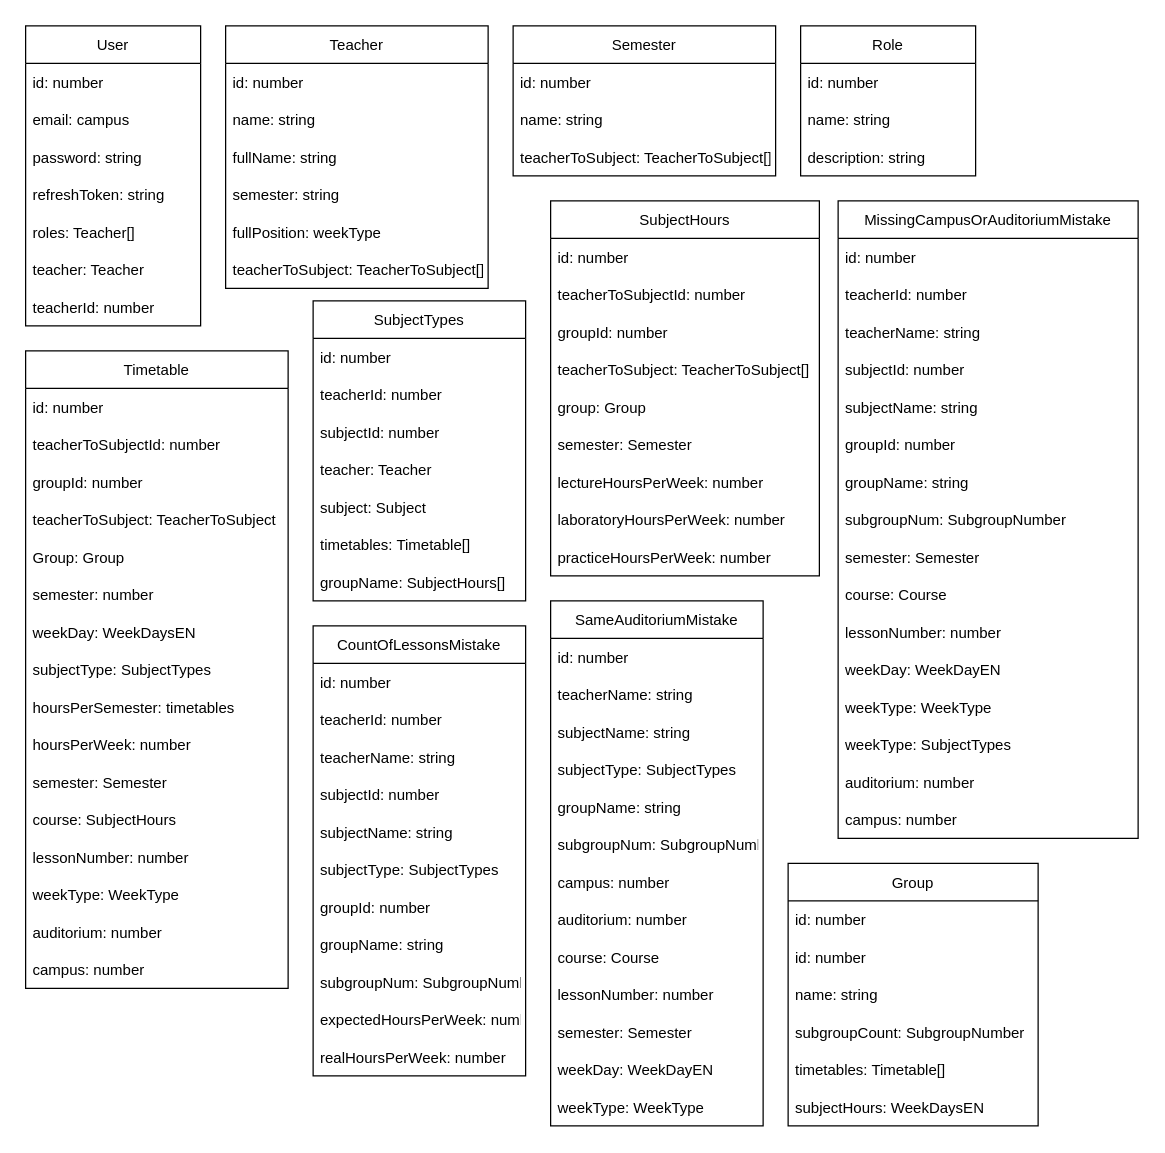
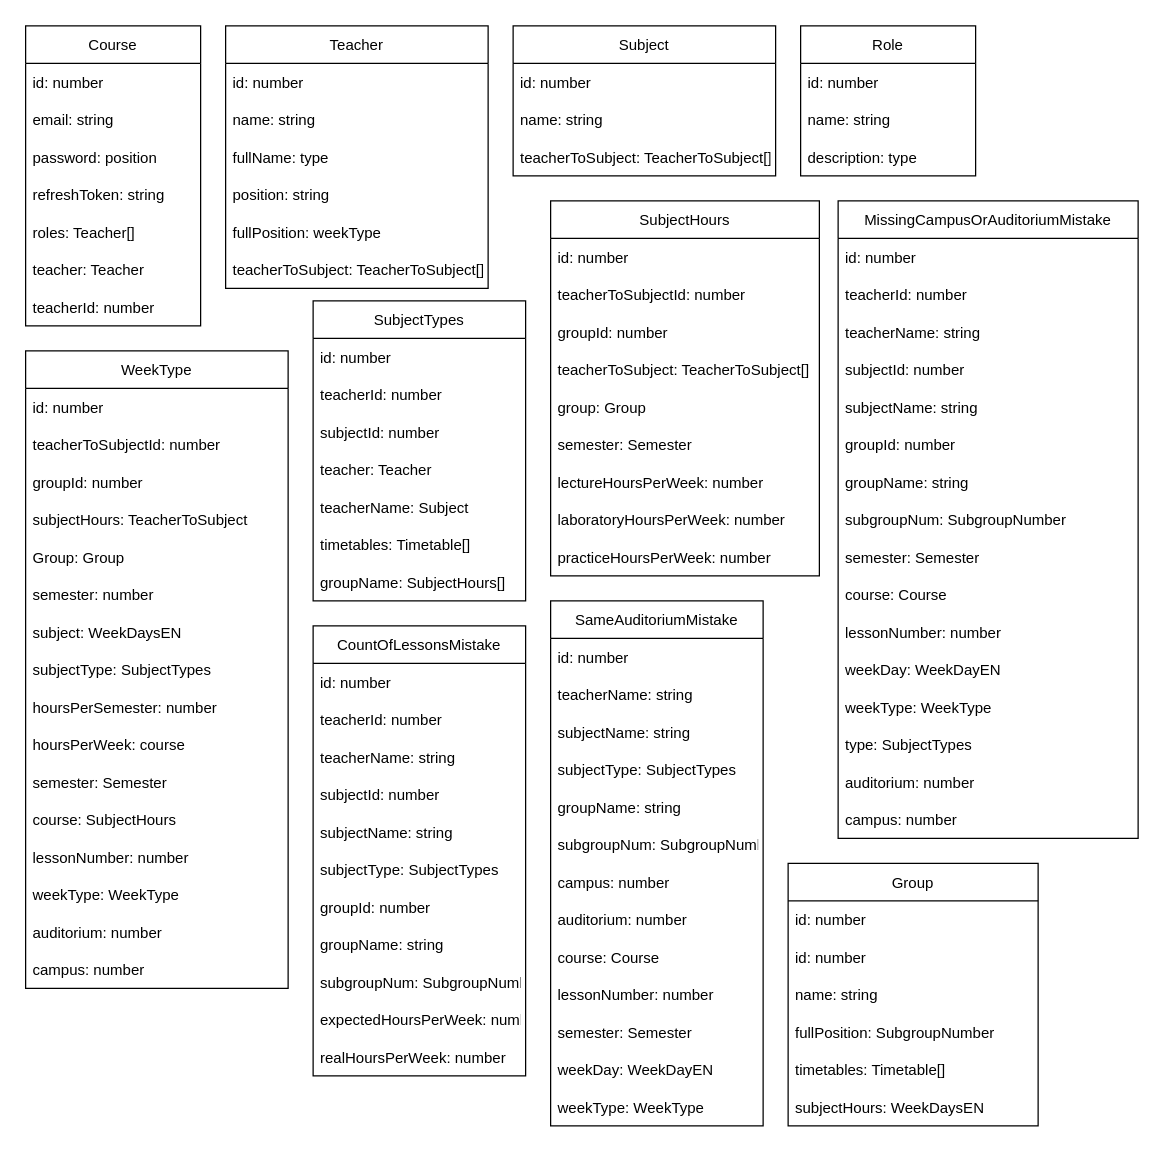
node "User": label "User" -> "Course"
node "Semester": label "Semester" -> "Subject"
node "email: campus": label "email: campus" -> "email: string"
node "password: string": label "password: string" -> "password: position"
node "fullName: string": label "fullName: string" -> "fullName: type"
node "description: string": label "description: string" -> "description: type"
node "semester: string": label "semester: string" -> "position: string"
node "Timetable": label "Timetable" -> "WeekType"
node "subject: Subject": label "subject: Subject" -> "teacherName: Subject"
node "teacherToSubject: TeacherToSubject": label "teacherToSubject: TeacherToSubject" -> "subjectHours: TeacherToSubject"
node "weekDay: WeekDaysEN": label "weekDay: WeekDaysEN" -> "subject: WeekDaysEN"
node "hoursPerSemester: timetables": label "hoursPerSemester: timetables" -> "hoursPerSemester: number"
node "hoursPerWeek: number": label "hoursPerWeek: number" -> "hoursPerWeek: course"
node "weekType: SubjectTypes": label "weekType: SubjectTypes" -> "type: SubjectTypes"
node "subgroupCount: SubgroupNumber": label "subgroupCount: SubgroupNumber" -> "fullPosition: SubgroupNumber"
